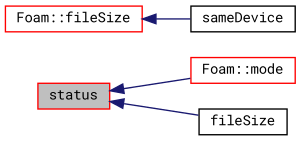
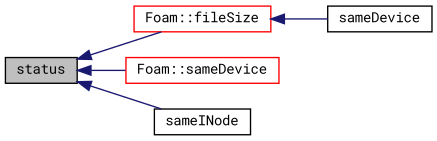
edge "Foam::fileSize" -> "status": added
node "Foam::mode": label "Foam::mode" -> "Foam::sameDevice"
node "status": color red -> black
node "fileSize": label "fileSize" -> "sameINode"
